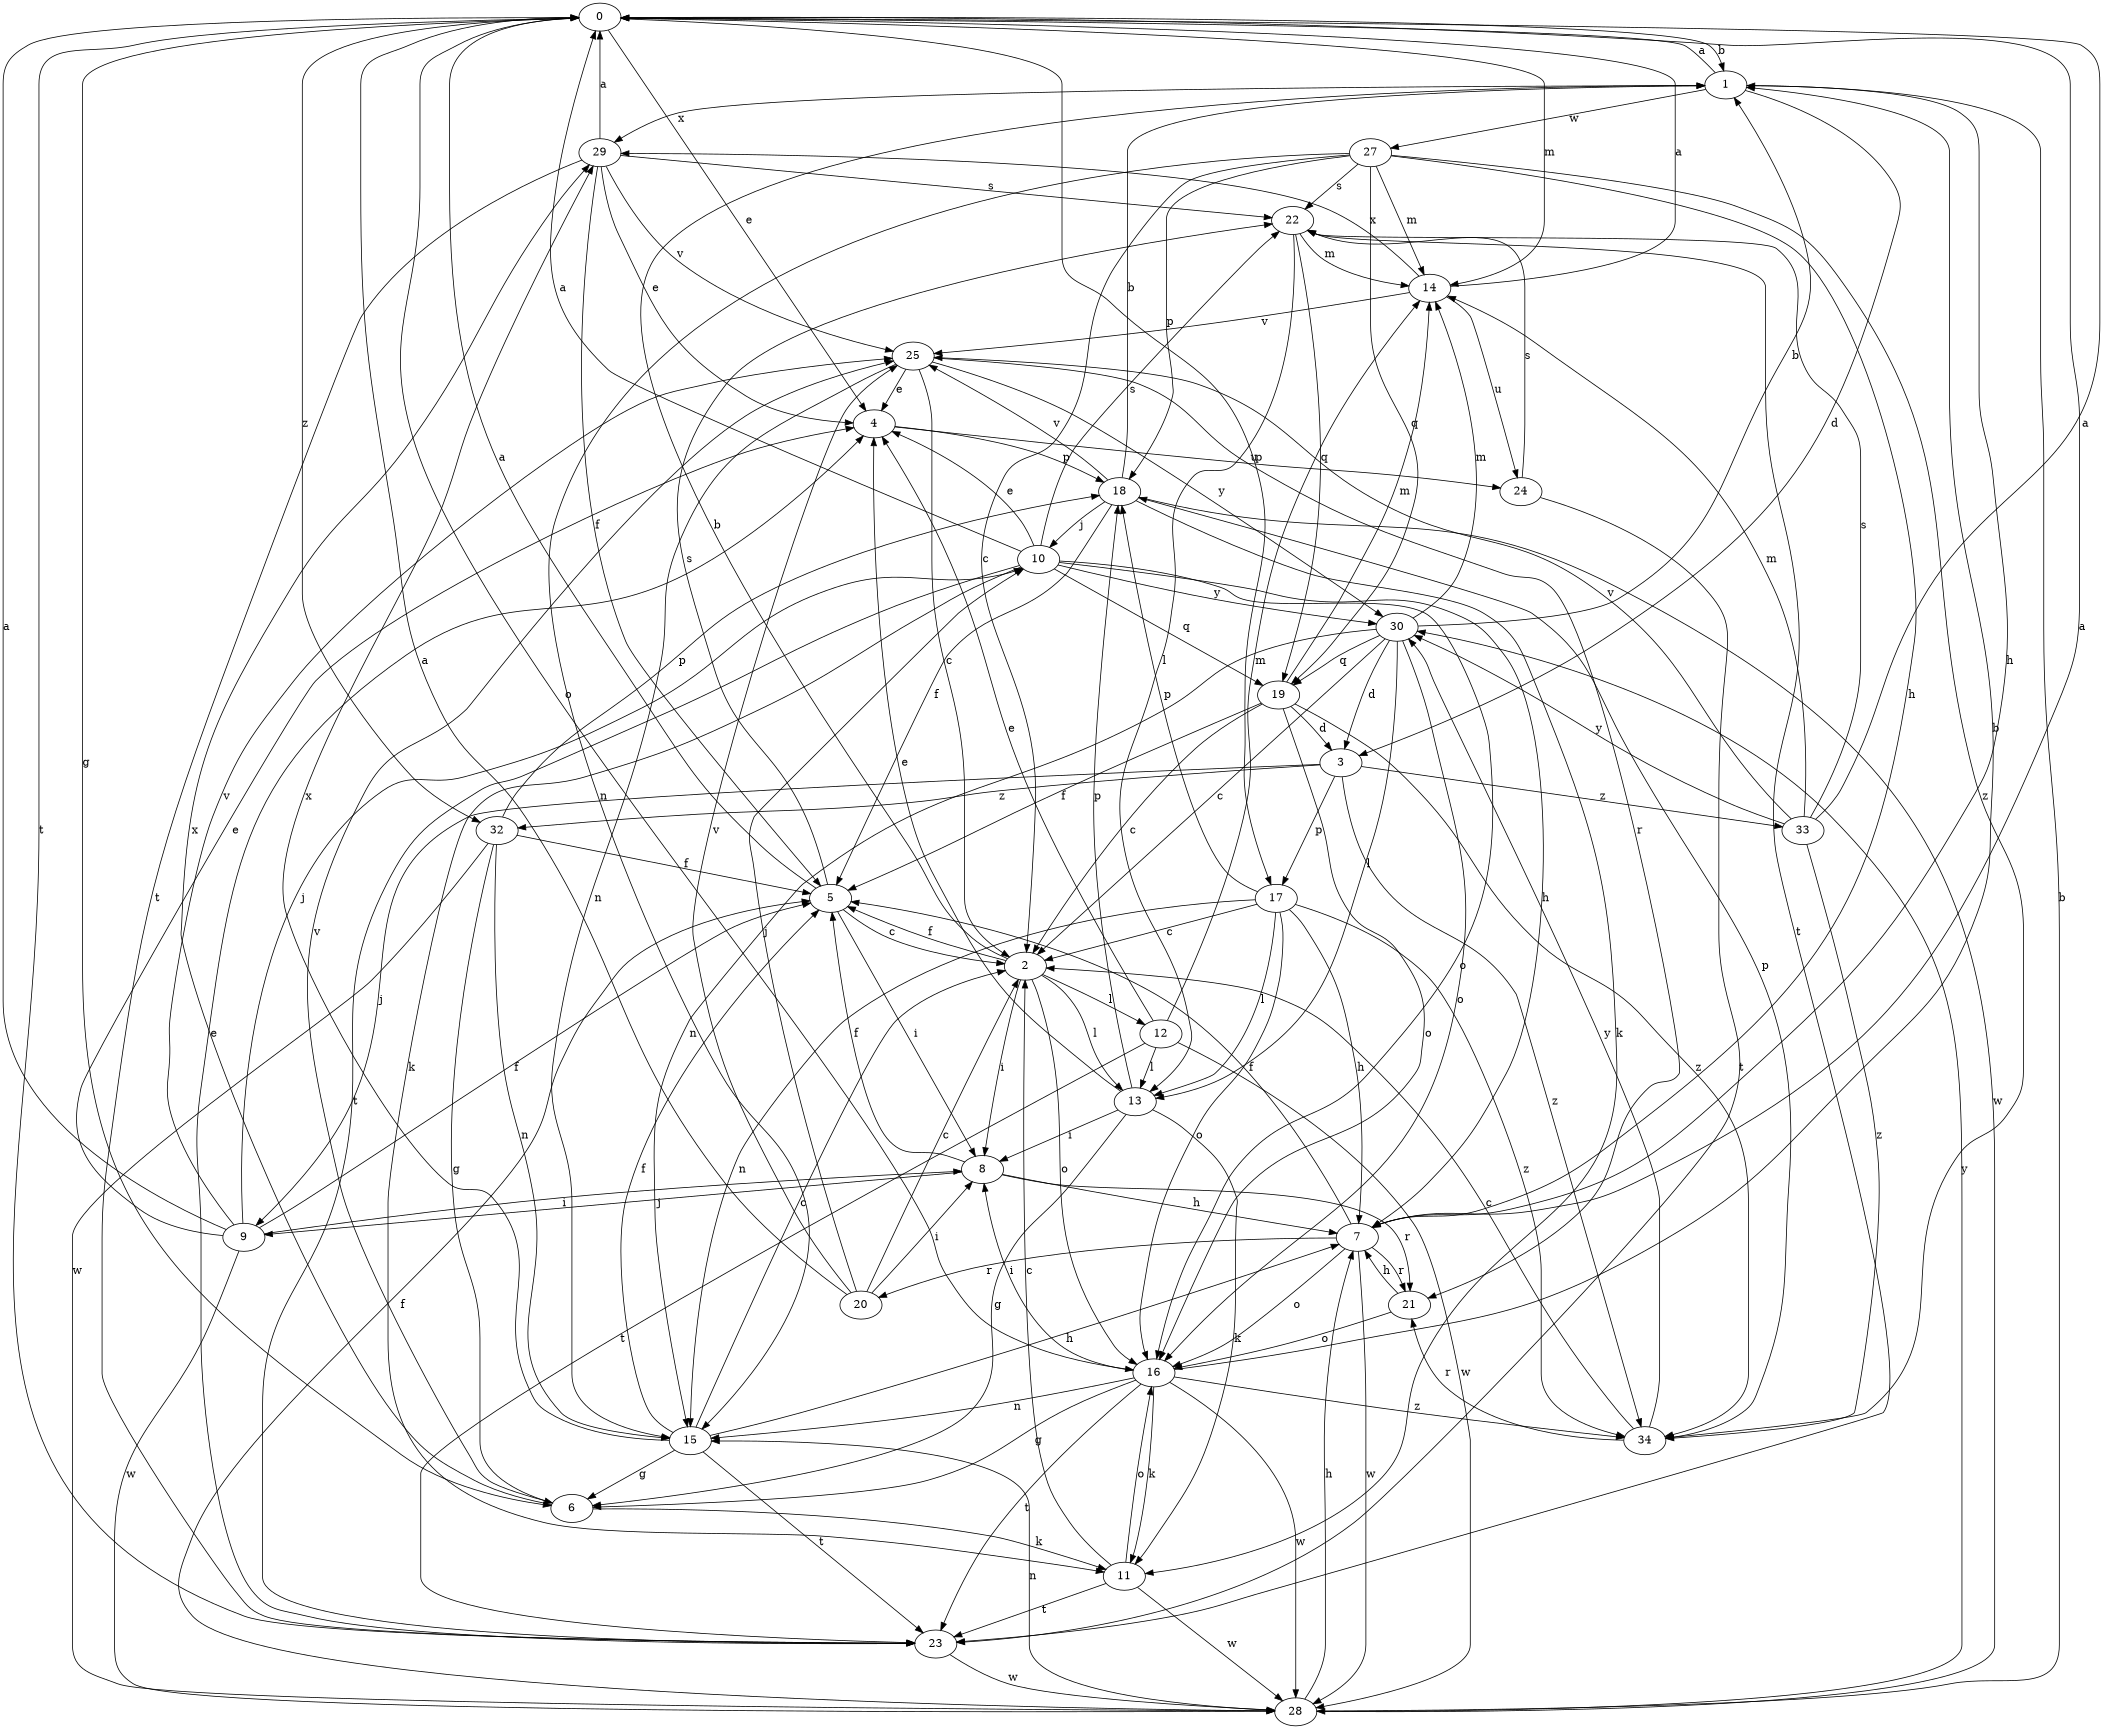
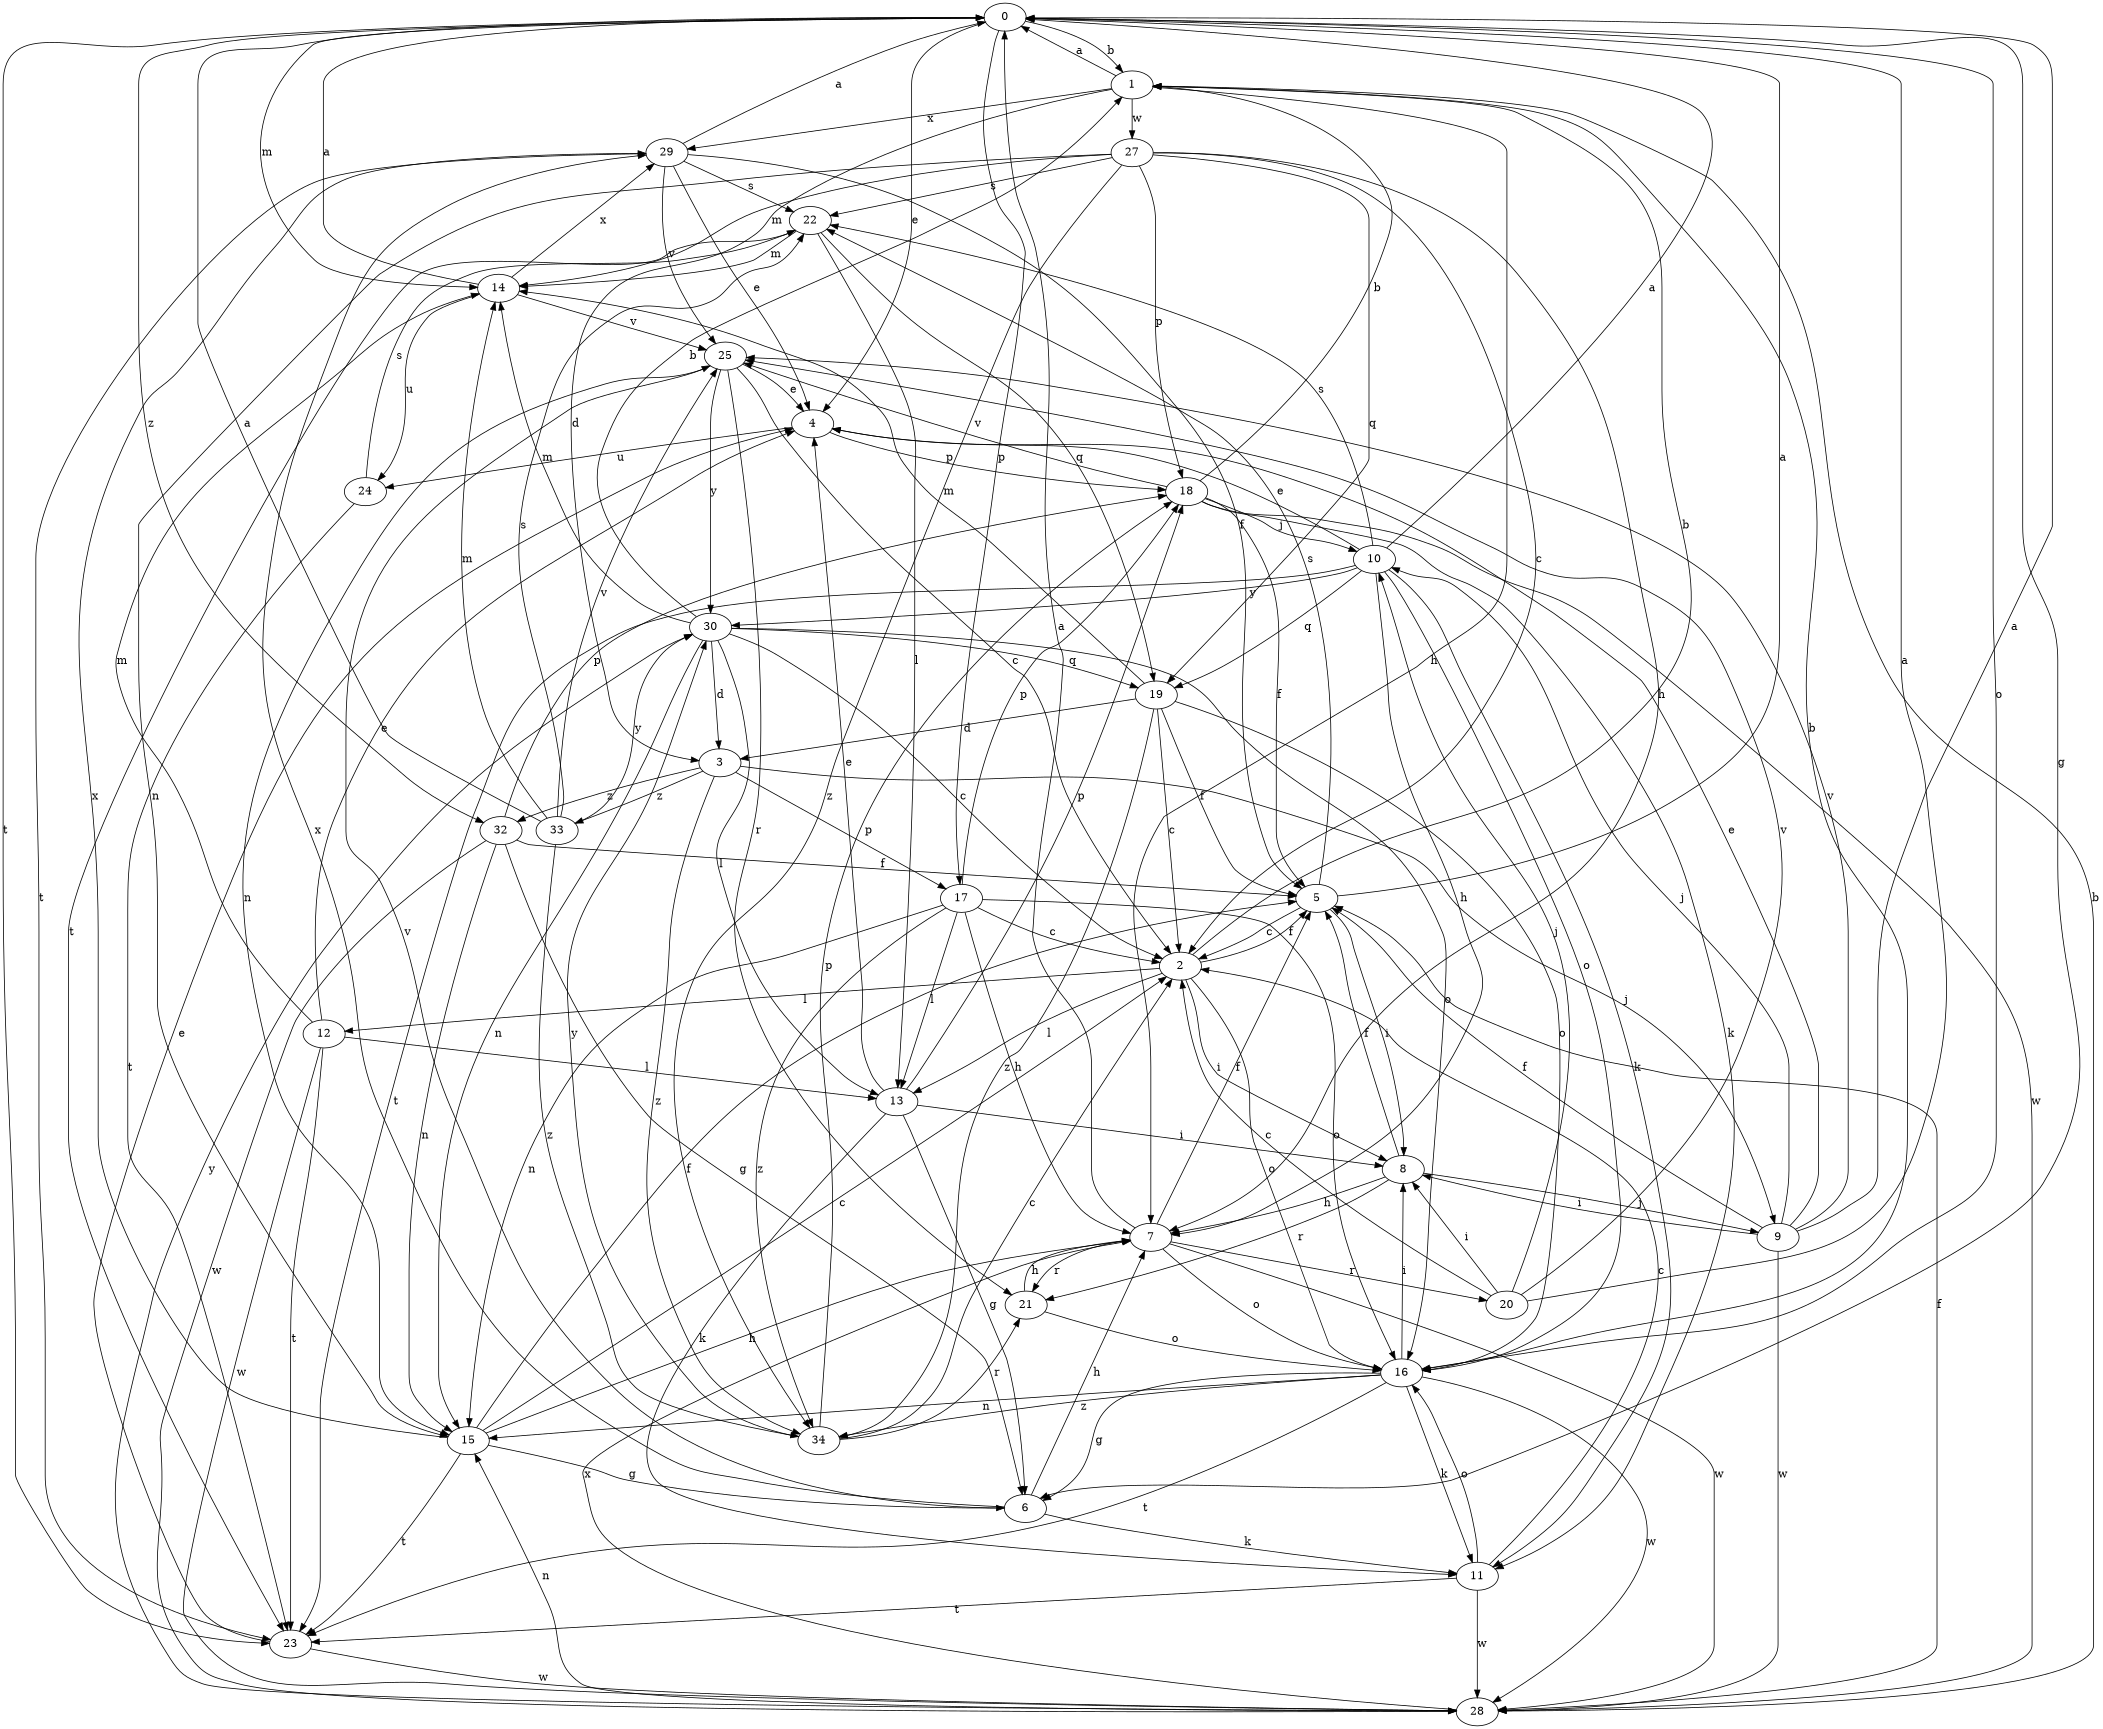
edge "6" -> "7": added, label "h"
edge "28" -> "7": label "h" -> "x"
